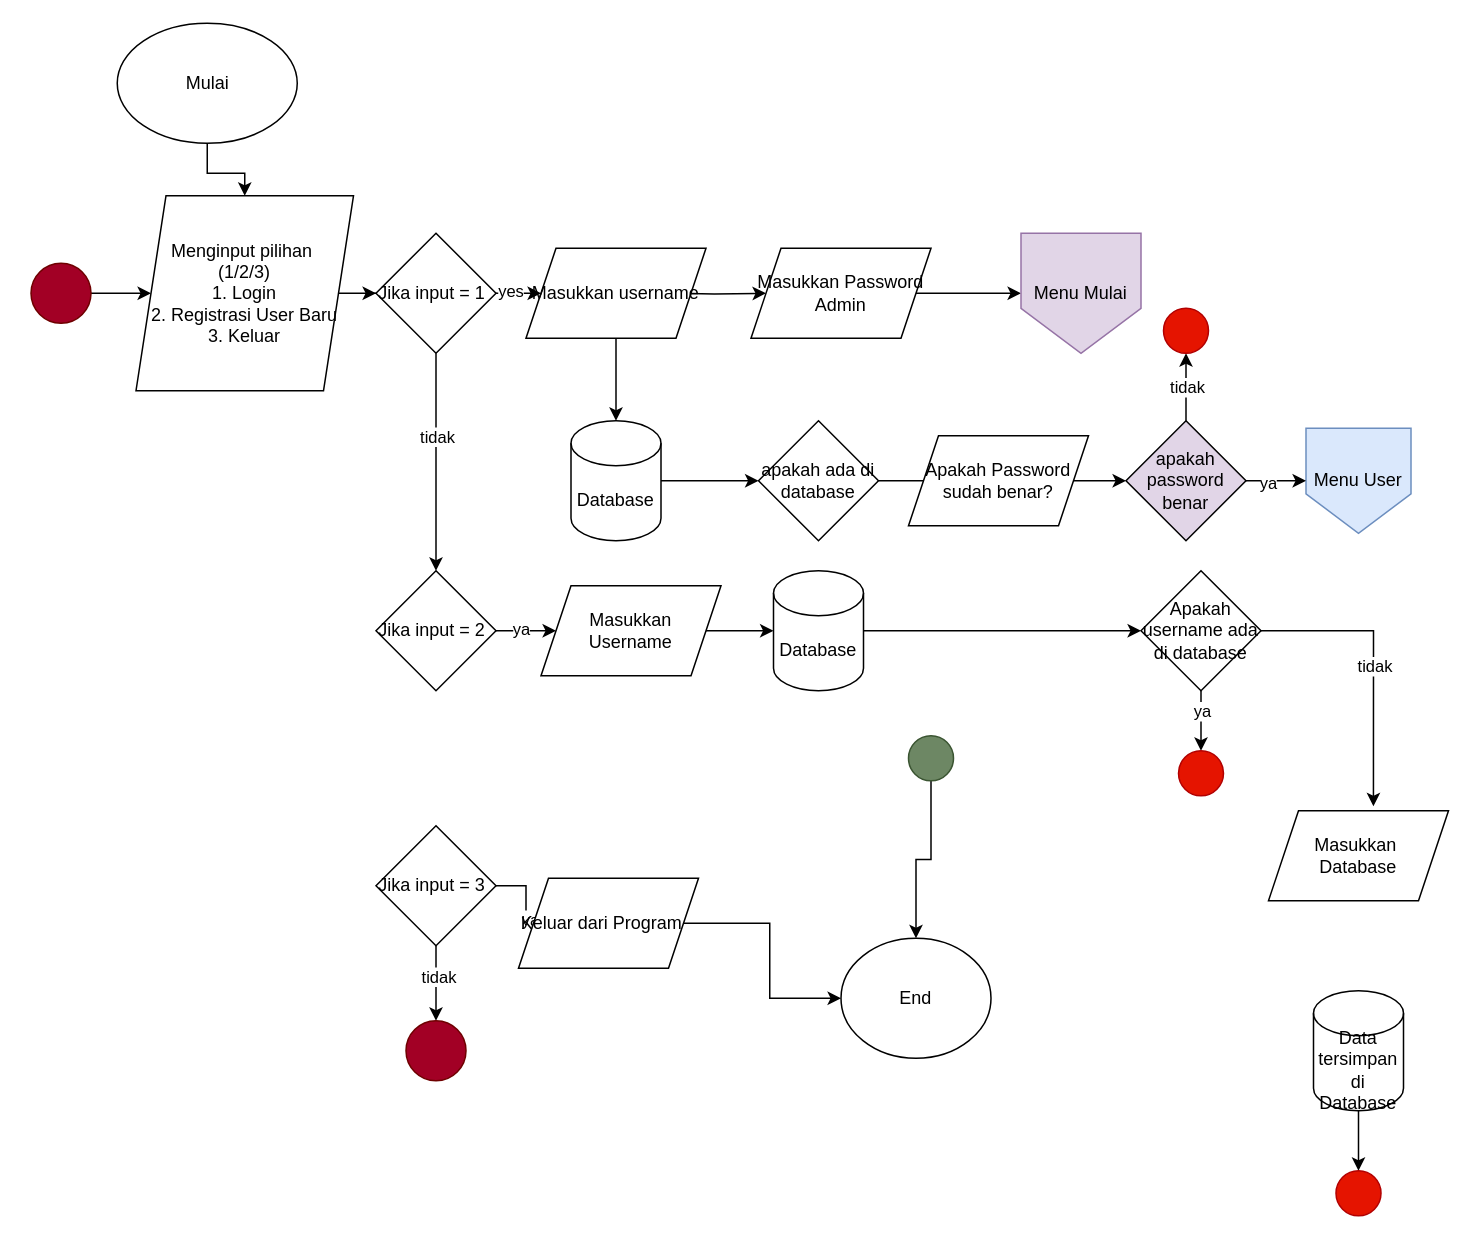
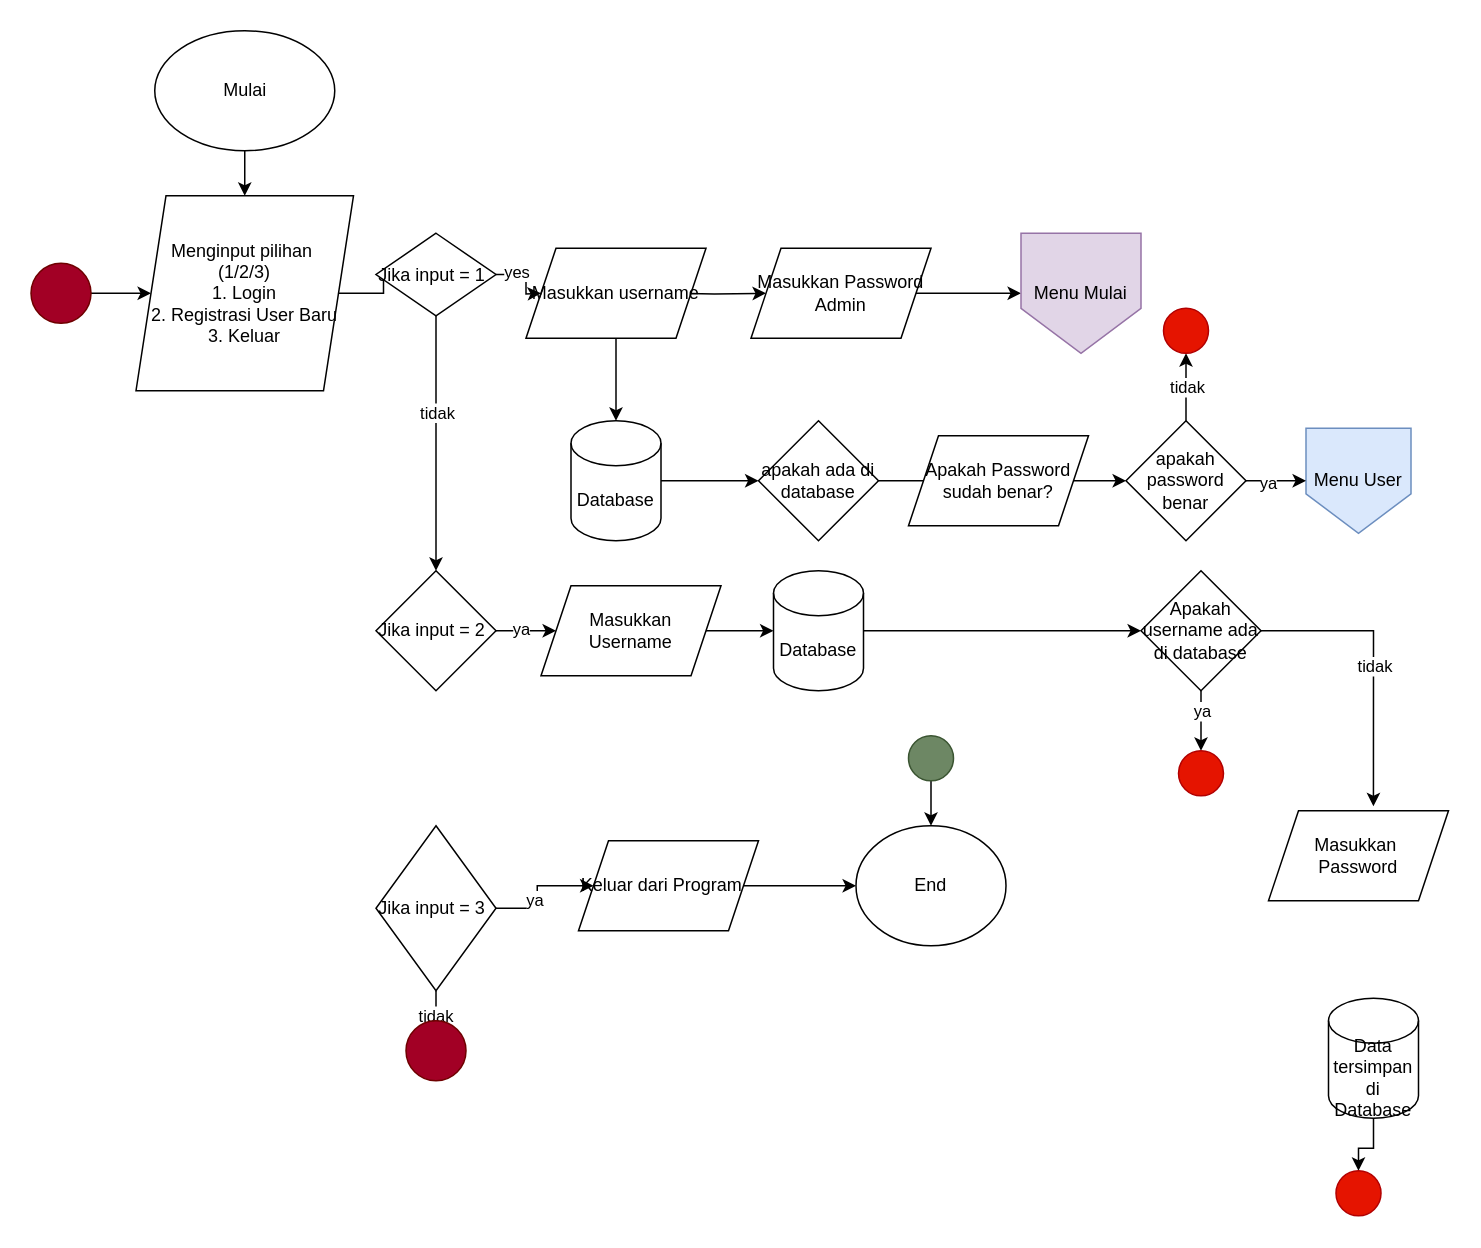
node "Mulai": moved (207, 83) -> (245, 91)
node "Jika input = 1": size 120x120 -> 120x83
node "apakah password benar": fillcolor #e1d5e7 -> #ffffff
node "Masukkan Database": label "Masukkan Database" -> "Masukkan Password"
node "Jika input = 3": size 120x120 -> 120x165
node "Keluar dari Program": moved (608, 923) -> (668, 886)
node "End": moved (916, 998) -> (931, 886)
node "Data tersimpan di Database": moved (1358, 1051) -> (1373, 1058)
